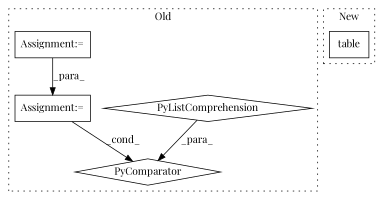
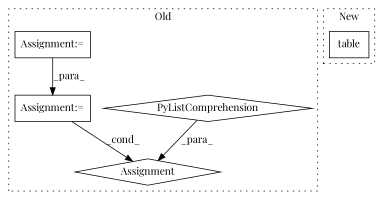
node "PyComparator": label "PyComparator" -> "Assignment"
